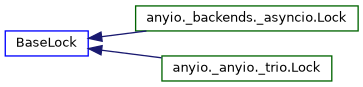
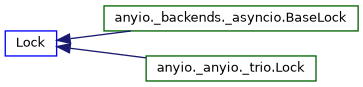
node "anyio._backends._asyncio.Lock": label "anyio._backends._asyncio.Lock" -> "anyio._backends._asyncio.BaseLock"
node "BaseLock": label "BaseLock" -> "Lock"
